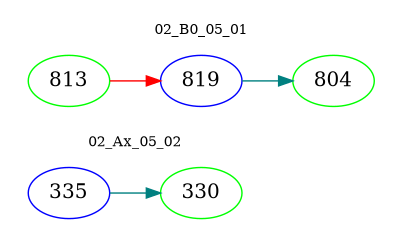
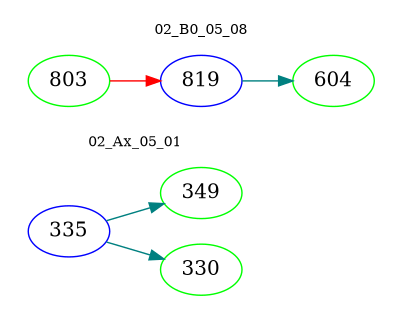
cluster "02_B0_05_01": label "02_B0_05_01" -> "02_B0_05_08"
node "813": label "813" -> "803"
node "804": label "804" -> "604"
cluster "02_Ax_05_02": label "02_Ax_05_02" -> "02_Ax_05_01"
node "349": added
